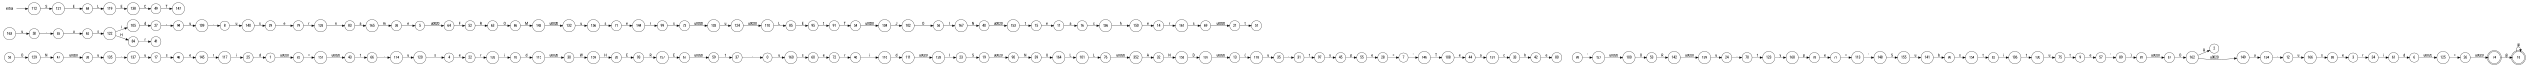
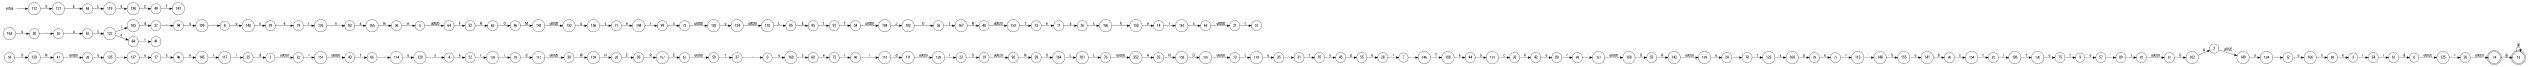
edge "122" -> "84": label "H" -> "e"
edge "80" -> "98": added, label "r"
edge "162" -> "149": now "2" -> "149"
